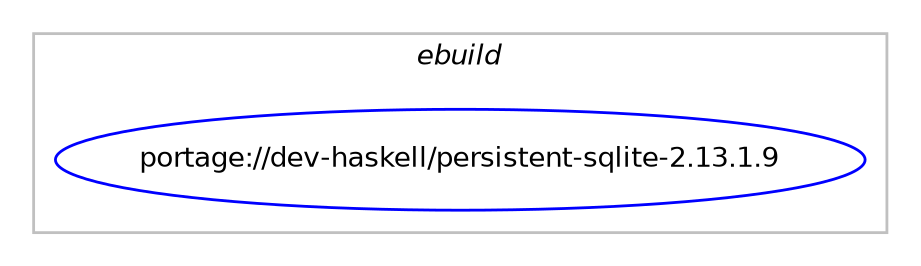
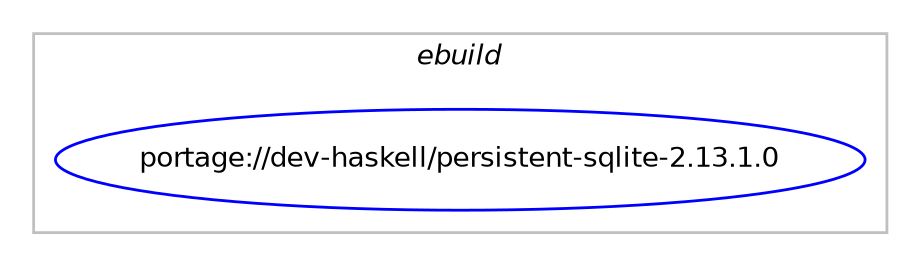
node "portage://dev-haskell/persistent-sqlite-2.13.1.9": label "portage://dev-haskell/persistent-sqlite-2.13.1.9" -> "portage://dev-haskell/persistent-sqlite-2.13.1.0"
